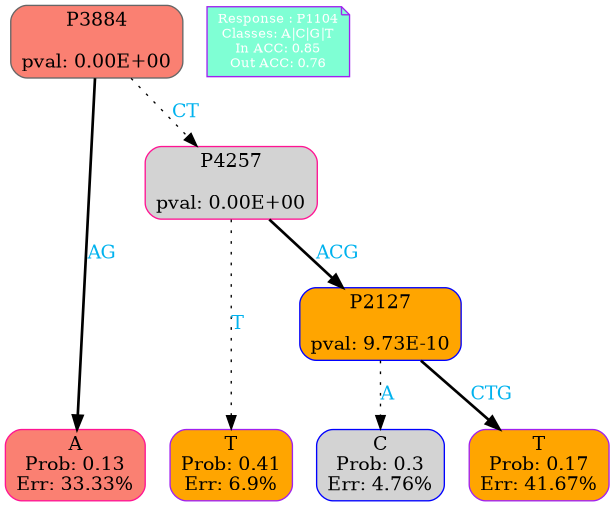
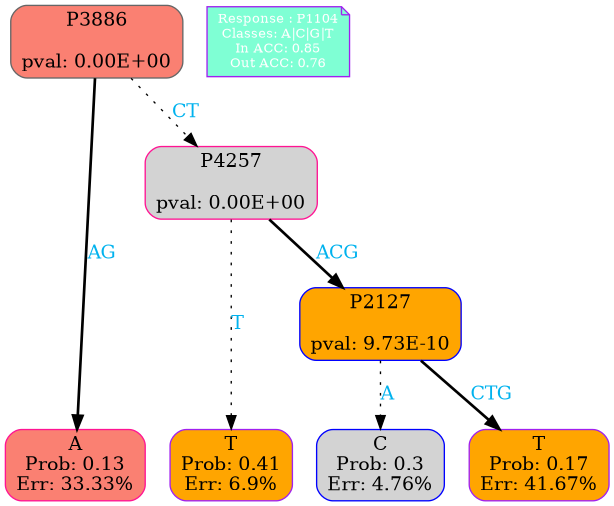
node "P3884 pval: 0.00E+00": label "P3884 pval: 0.00E+00" -> "P3886 pval: 0.00E+00"
